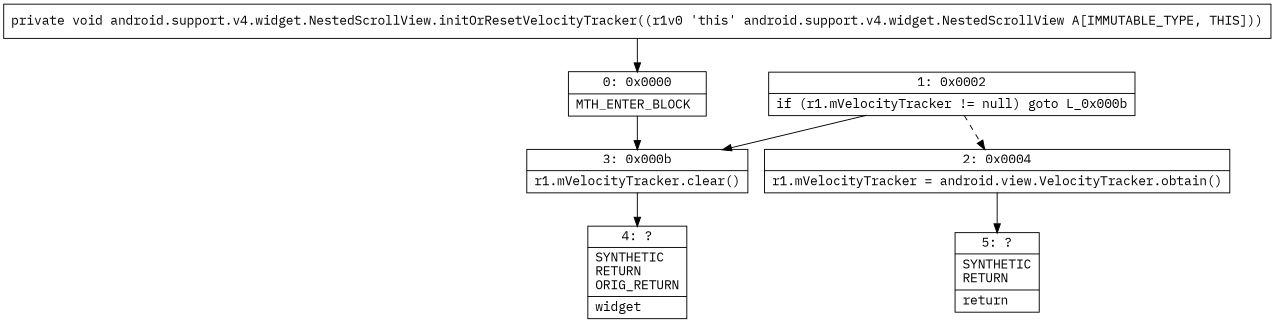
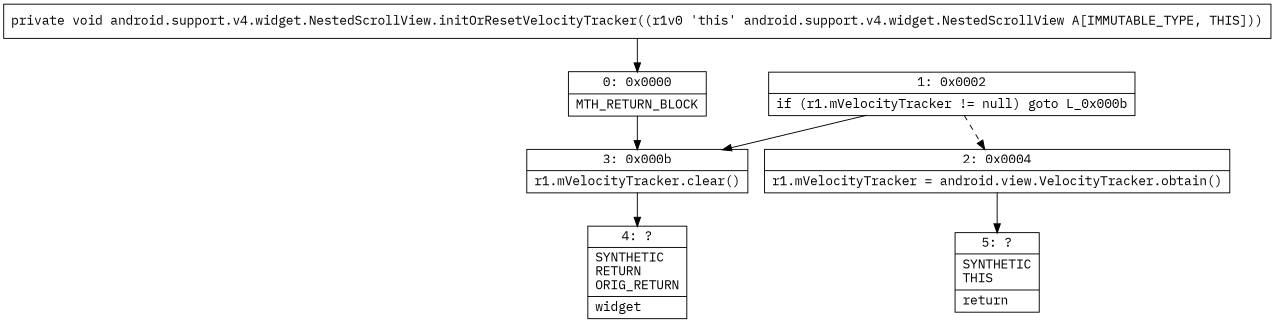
node "0: 0x0000": text "MTH_ENTER_BLOCK" -> "MTH_RETURN_BLOCK"
node "5: ?": text "RETURN" -> "THIS"
